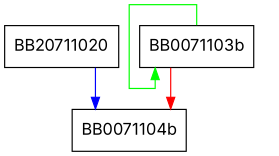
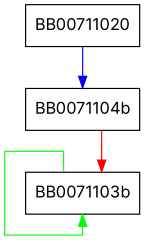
node "BB20711020": label "BB20711020" -> "BB00711020"
edge "BB0071103b" -> "BB0071104b": reversed
